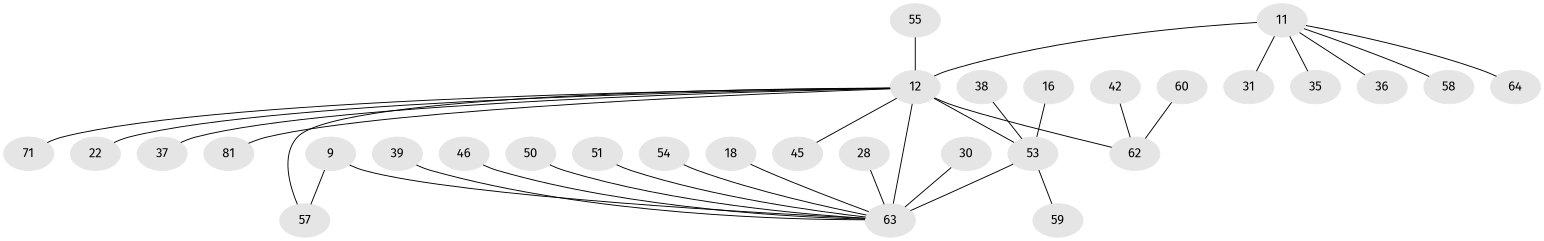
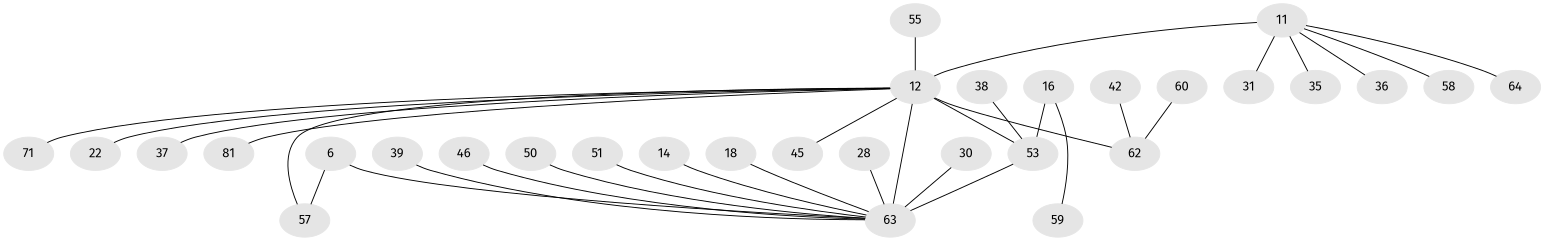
node "9": label "9" -> "6"
node "54": label "54" -> "14"
edge "53" -- "59": now "16" -- "59"
